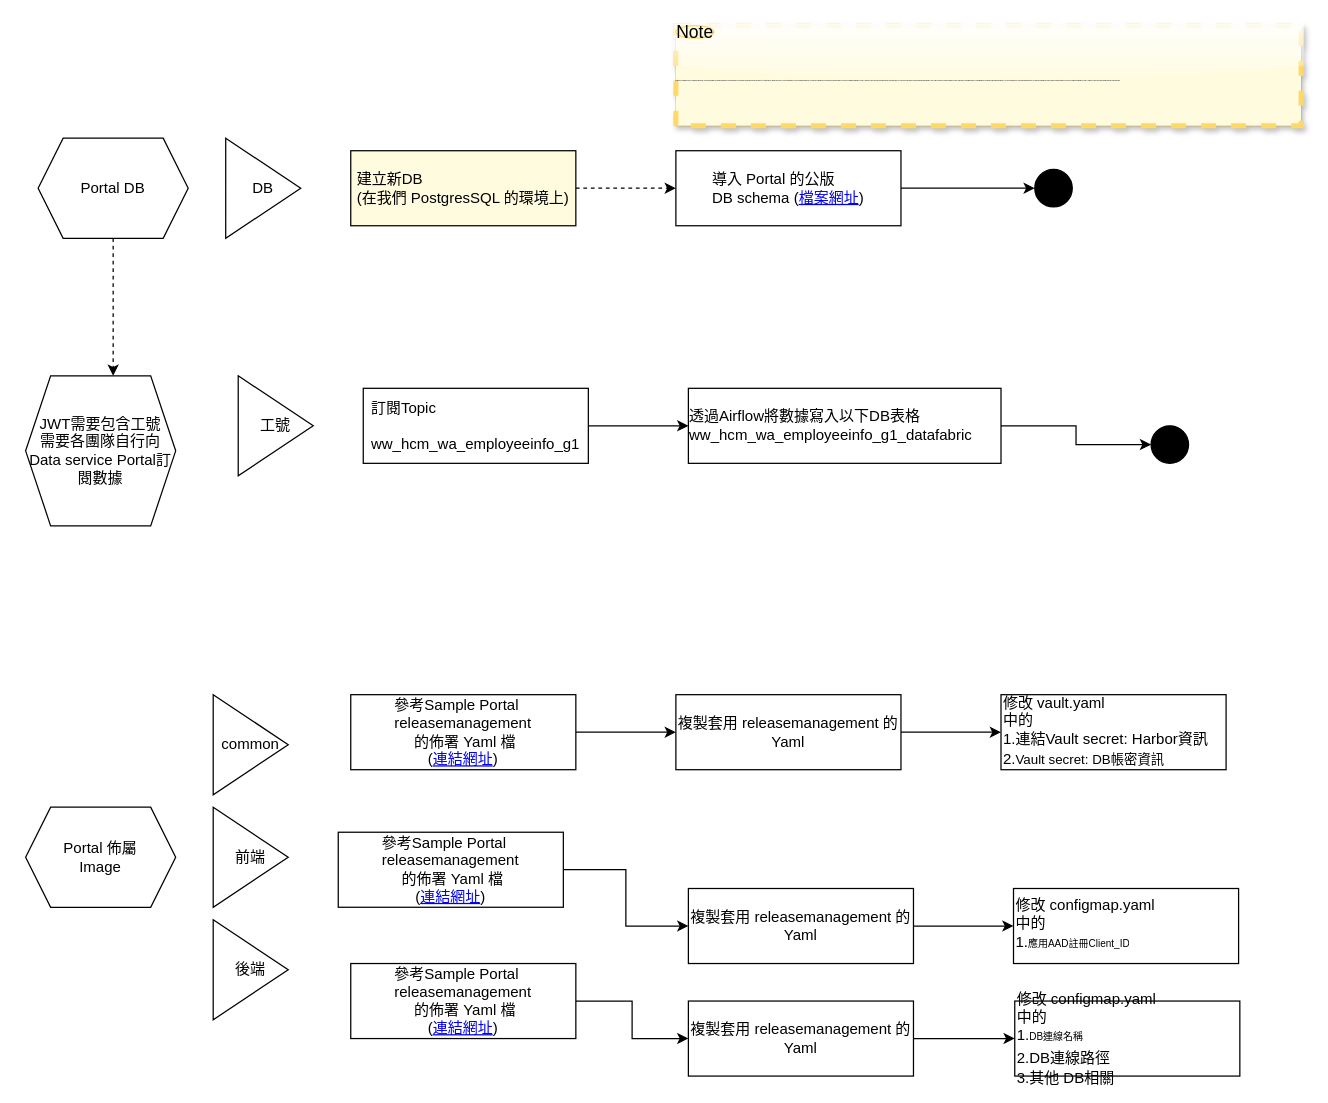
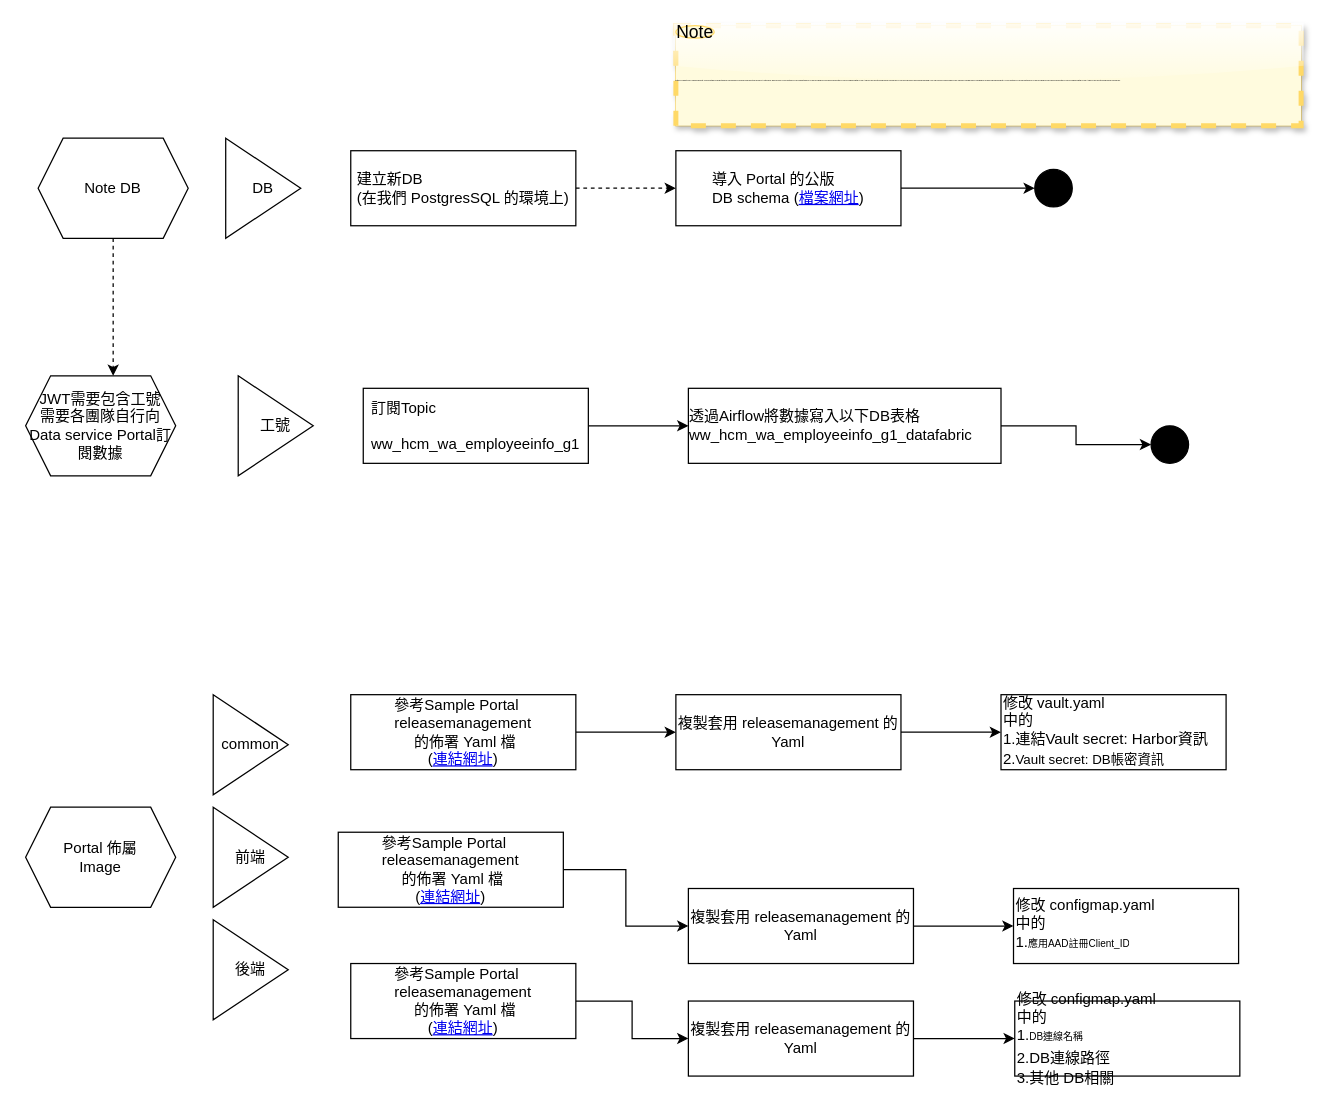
node "Portal DB": label "Portal DB" -> "Note DB"
node "建立新DB (在我們 PostgresSQL 的環境上)": fillcolor #fffbde -> #ffffff
node "JWT需要包含工號 需要各團隊自行向Data service Portal訂閱數據": size 150x150 -> 150x100
